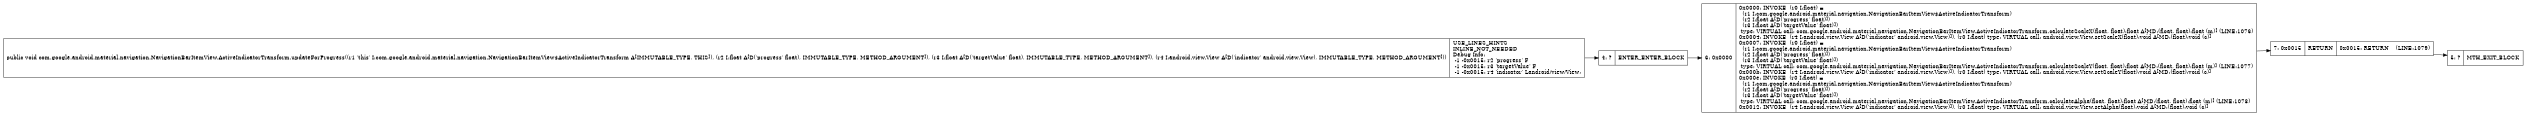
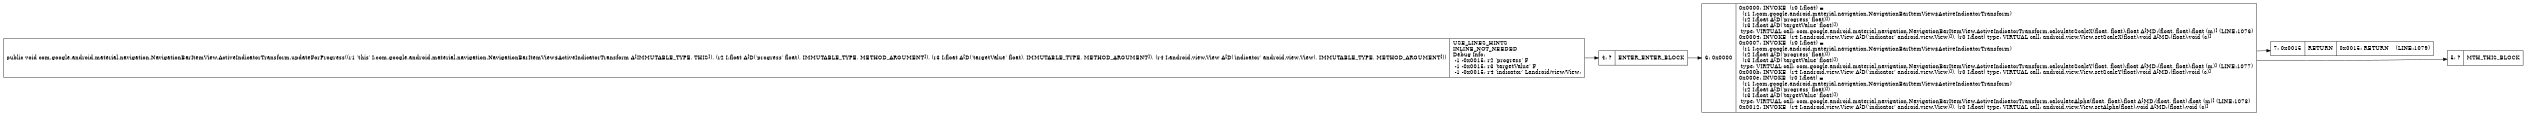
edge "7: 0x0015" -> "5: ?": now "6: 0x0000" -> "5: ?"
node "5: ?": text "MTH_EXIT_BLOCK" -> "MTH_THIS_BLOCK"
